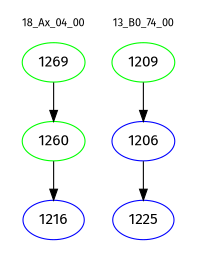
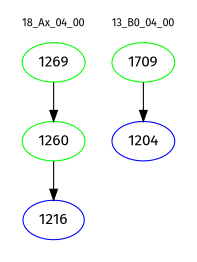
cluster "13_B0_74_00": label "13_B0_74_00" -> "13_B0_04_00"
node "1209": label "1209" -> "1709"
node "1206": label "1206" -> "1204"
node "1225": removed
